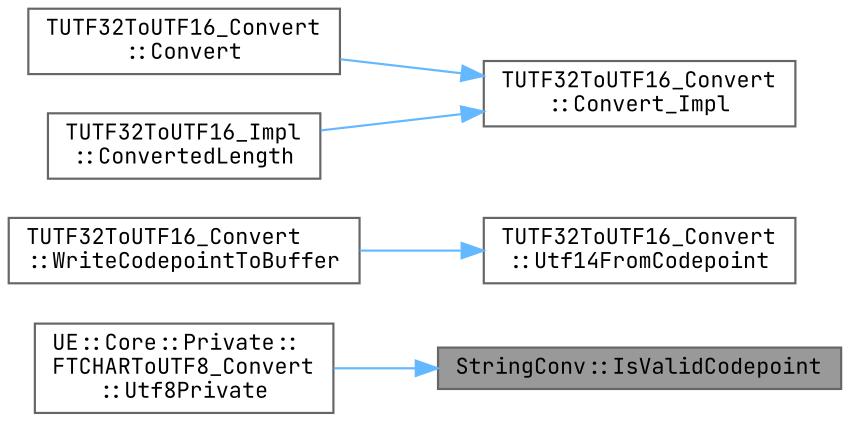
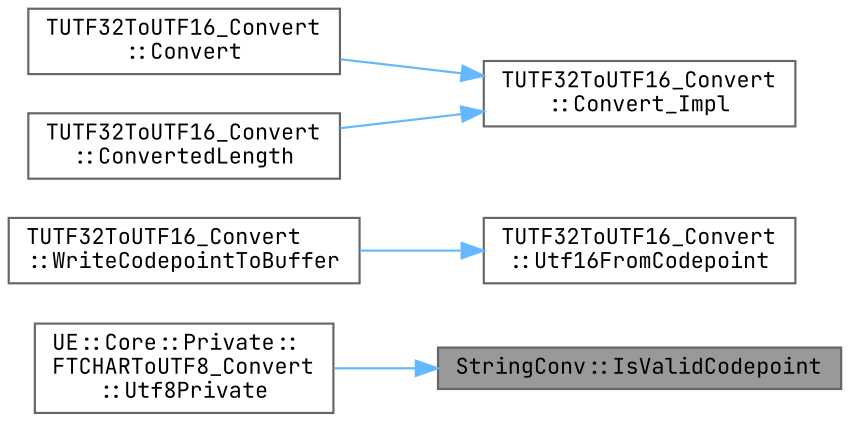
node "TUTF32ToUTF16_Impl ::ConvertedLength": label "TUTF32ToUTF16_Impl ::ConvertedLength" -> "TUTF32ToUTF16_Convert ::ConvertedLength"
node "TUTF32ToUTF16_Convert ::Utf14FromCodepoint": label "TUTF32ToUTF16_Convert ::Utf14FromCodepoint" -> "TUTF32ToUTF16_Convert ::Utf16FromCodepoint"
